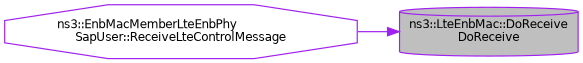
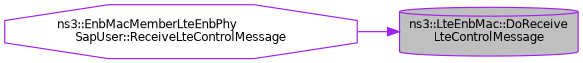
node "ns3::LteEnbMac::DoReceive DoReceive": label "ns3::LteEnbMac::DoReceive DoReceive" -> "ns3::LteEnbMac::DoReceive LteControlMessage"
